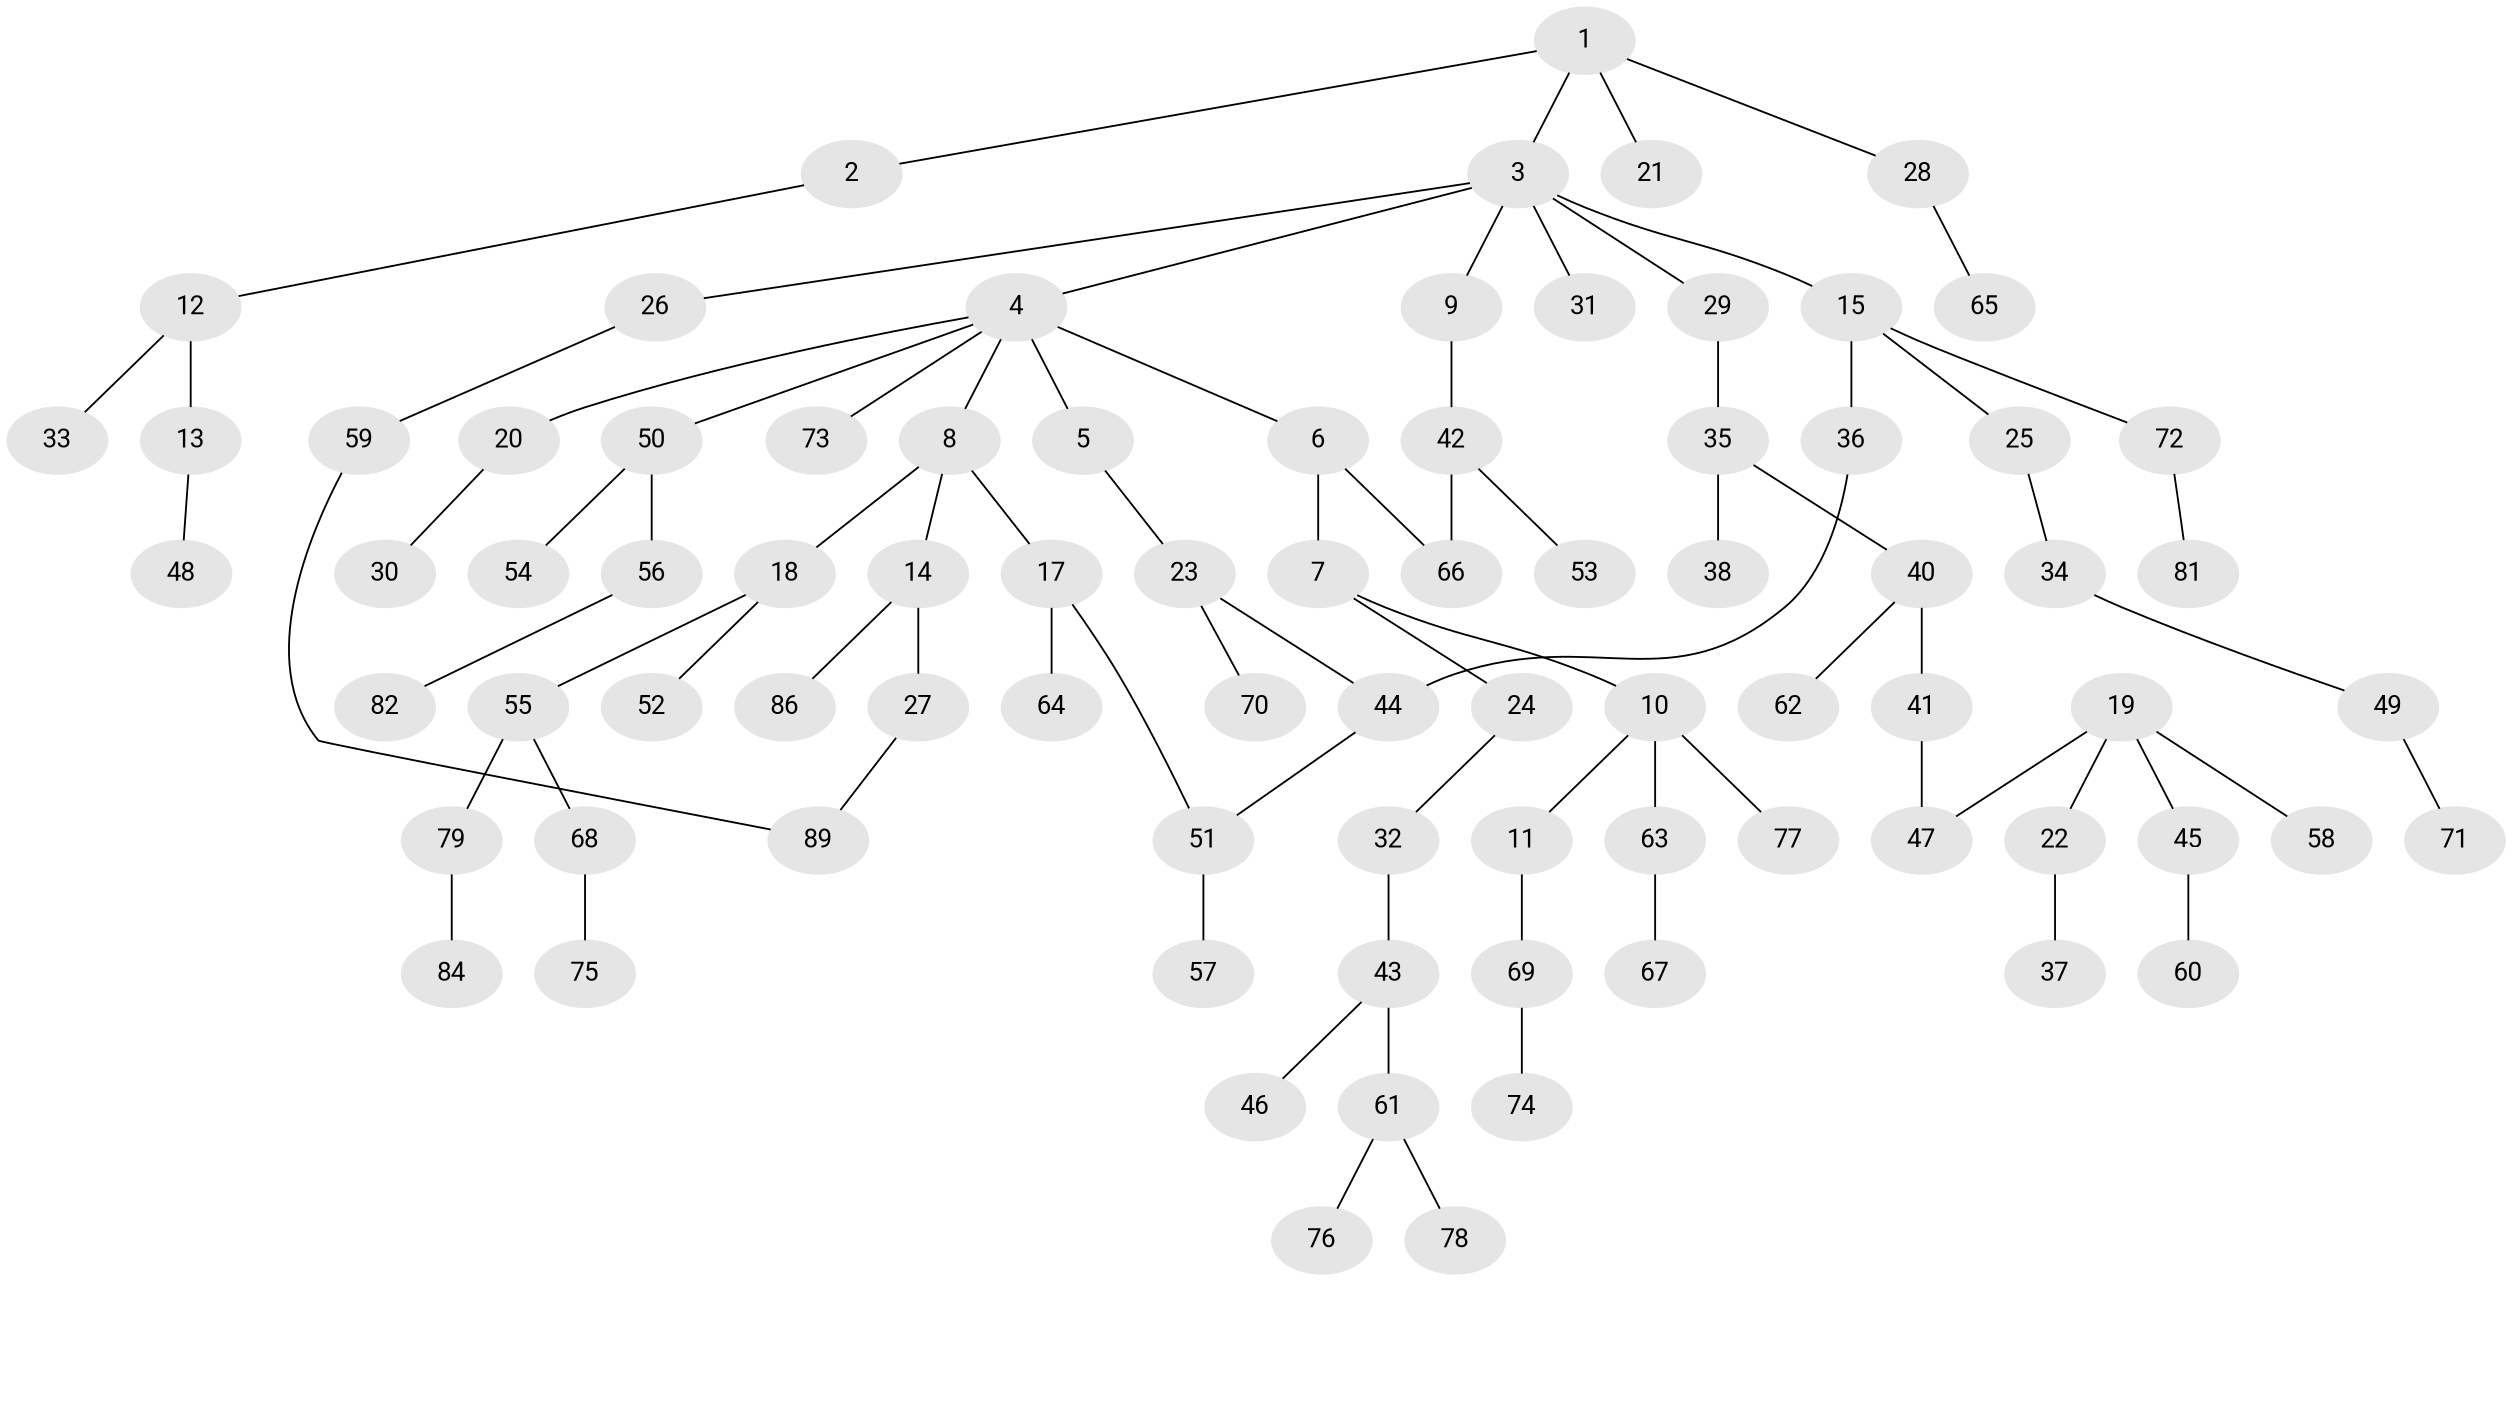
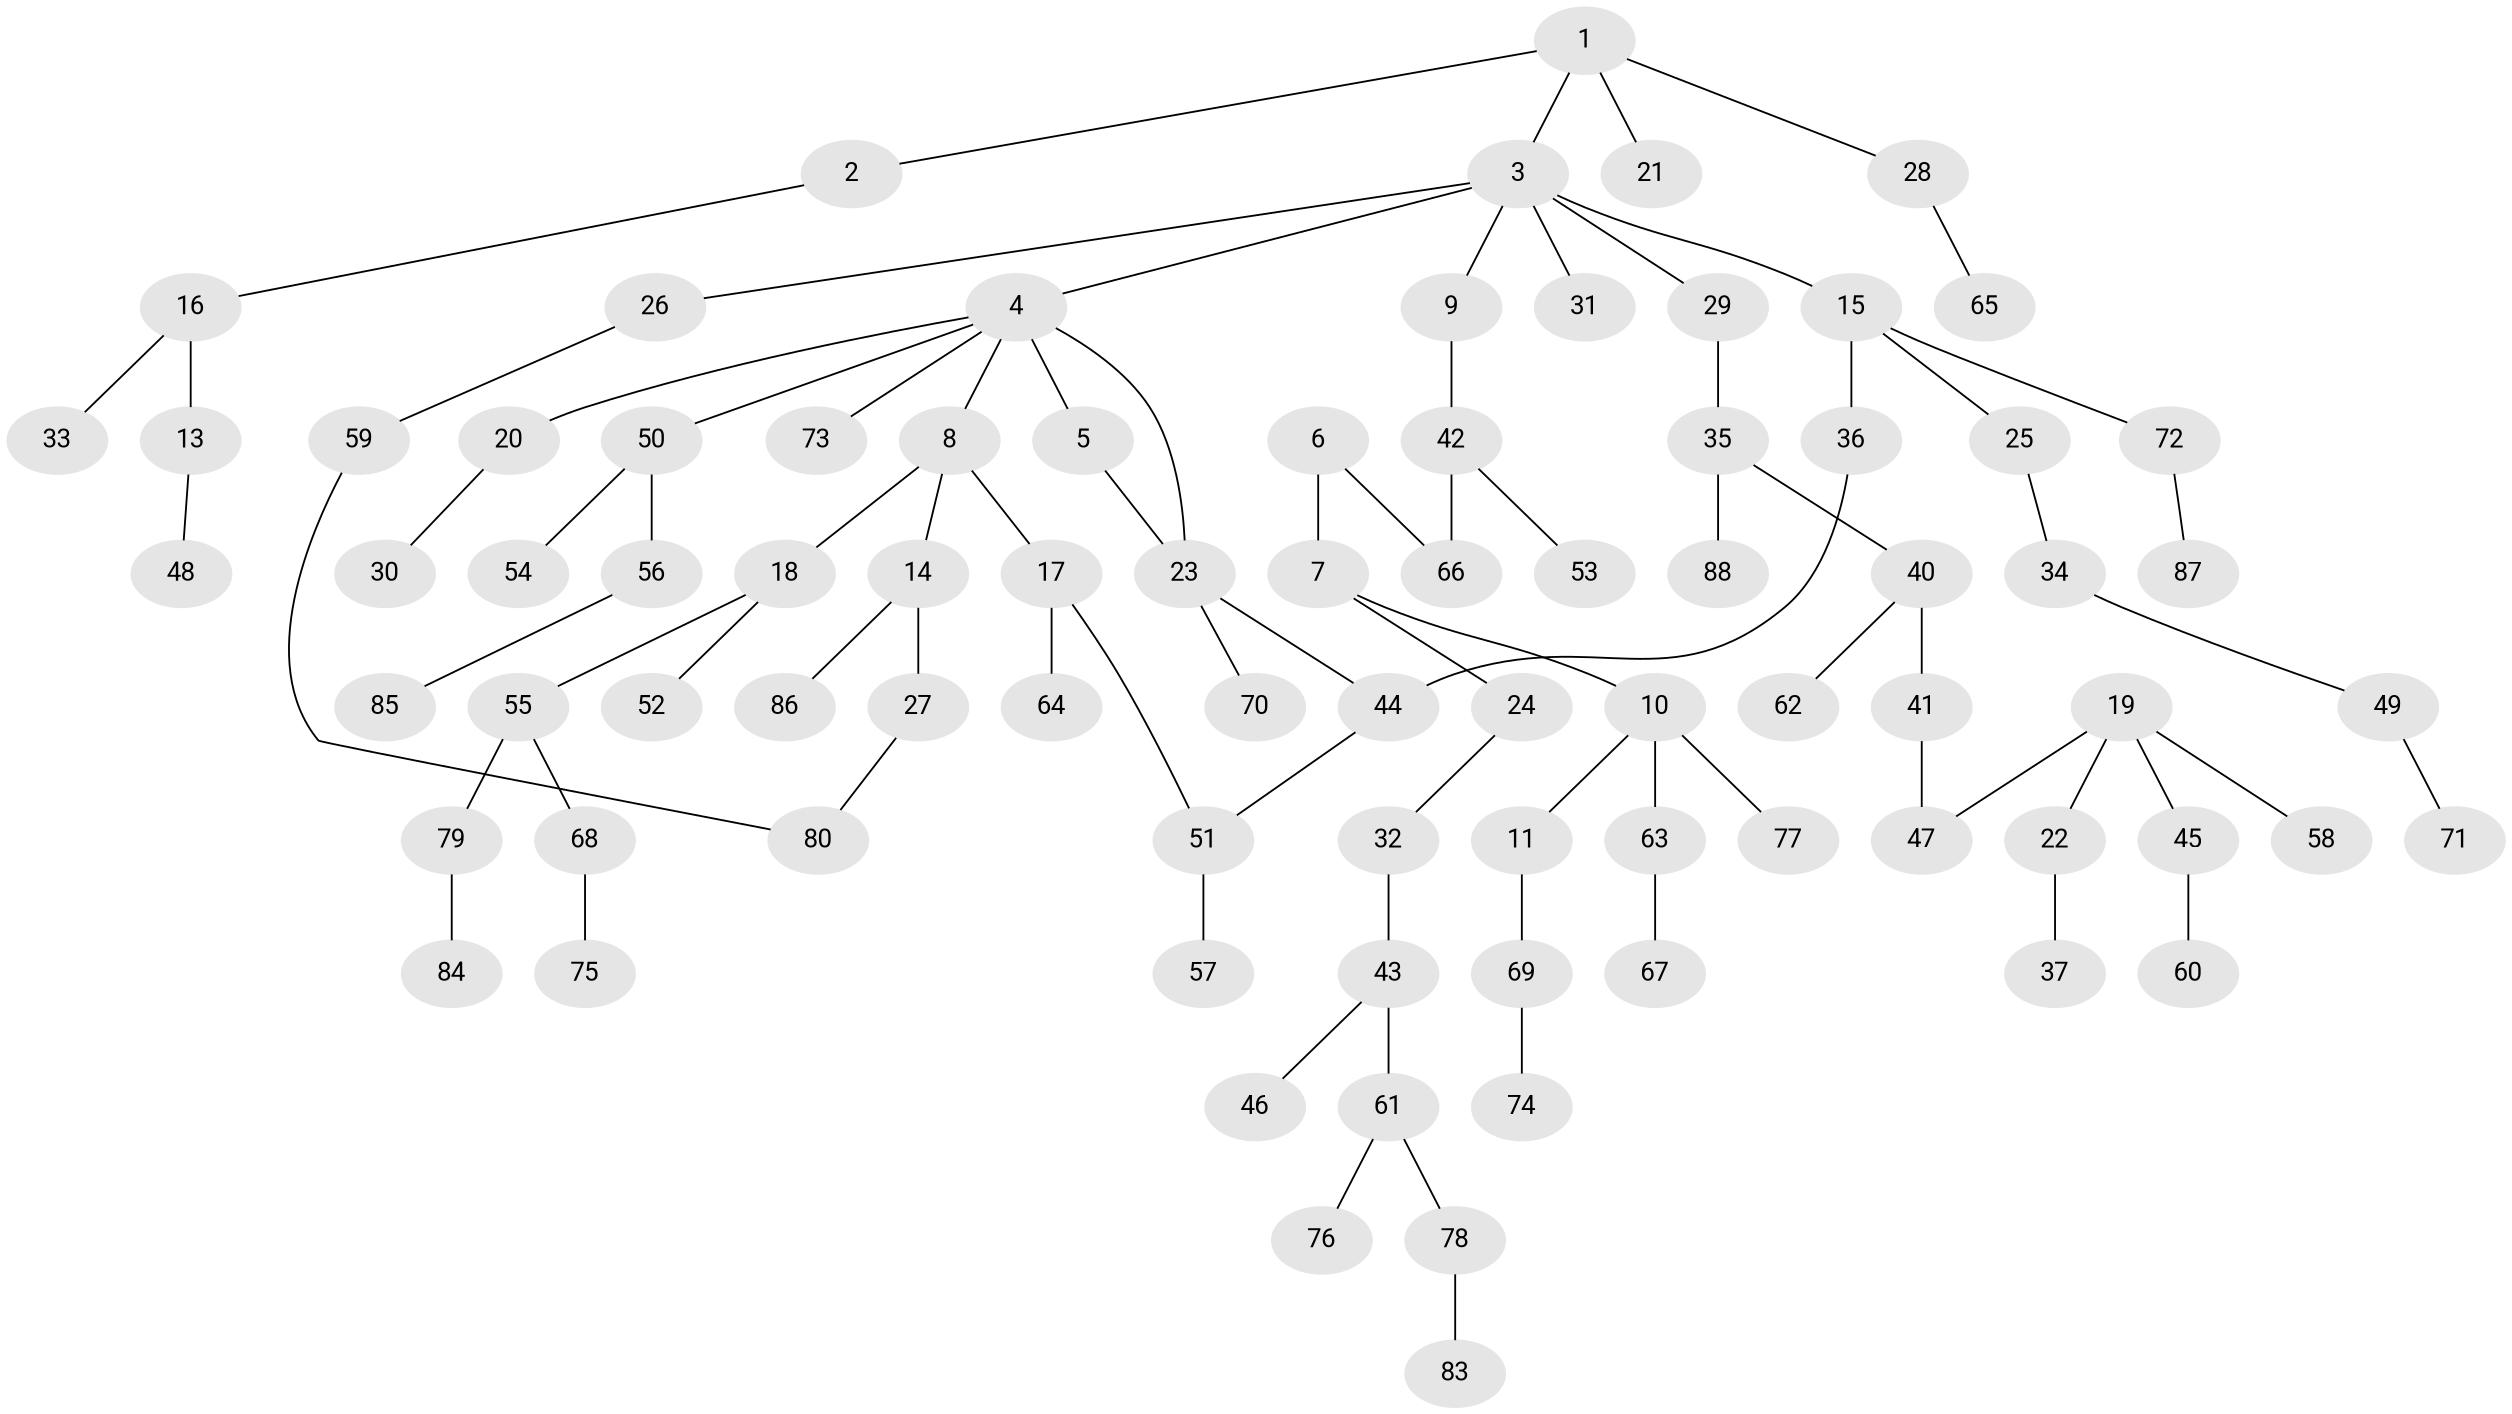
node "12": label "12" -> "16"
edge "4" -- "6": now "4" -- "23"
node "38": label "38" -> "88"
node "81": label "81" -> "87"
node "82": label "82" -> "85"
node "89": label "89" -> "80"
node "83": added
